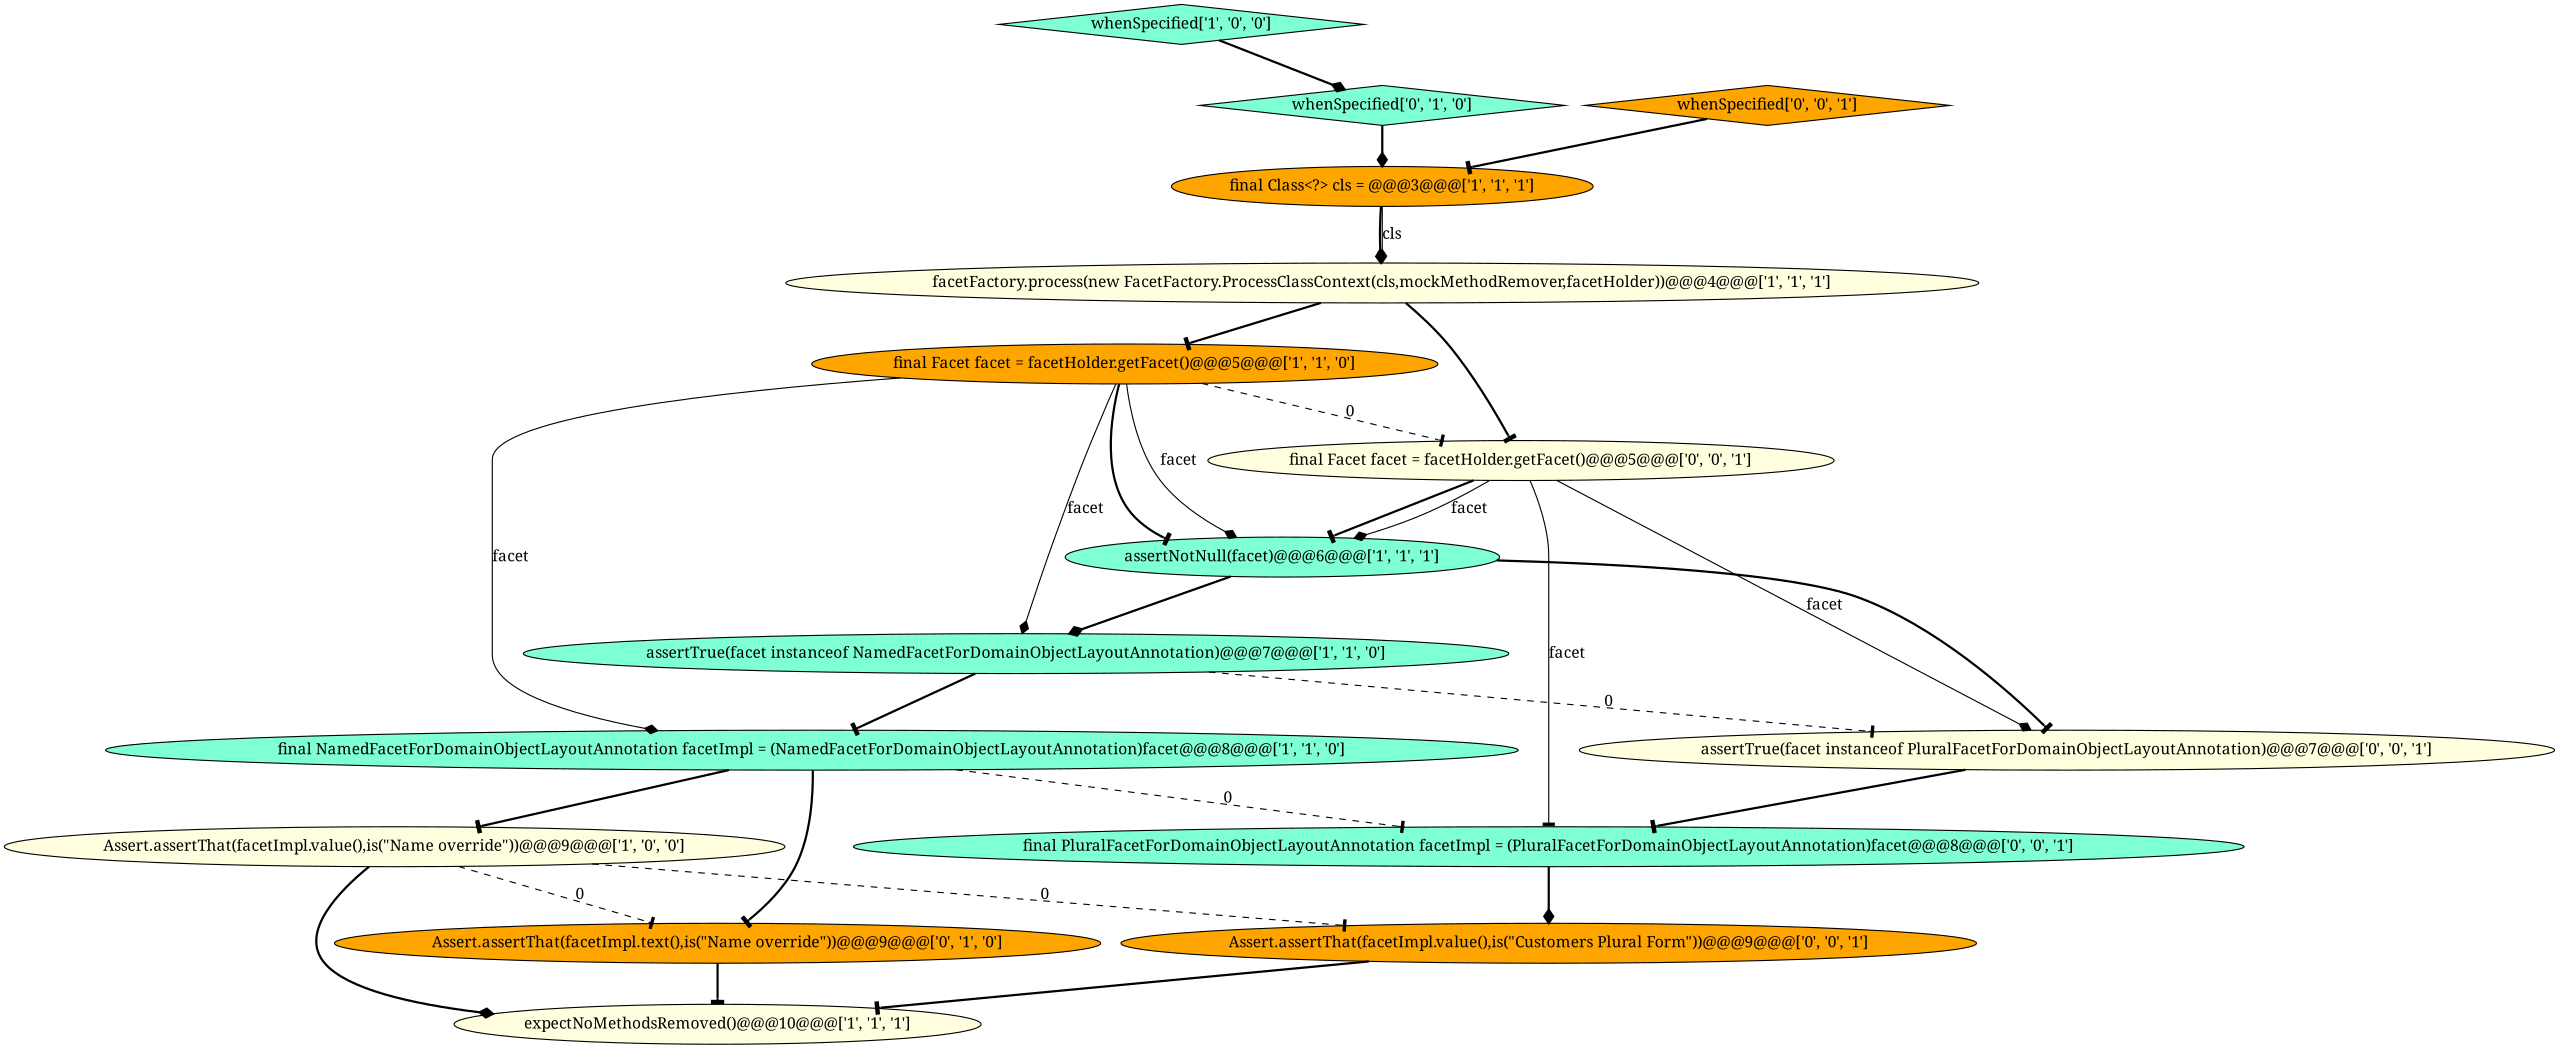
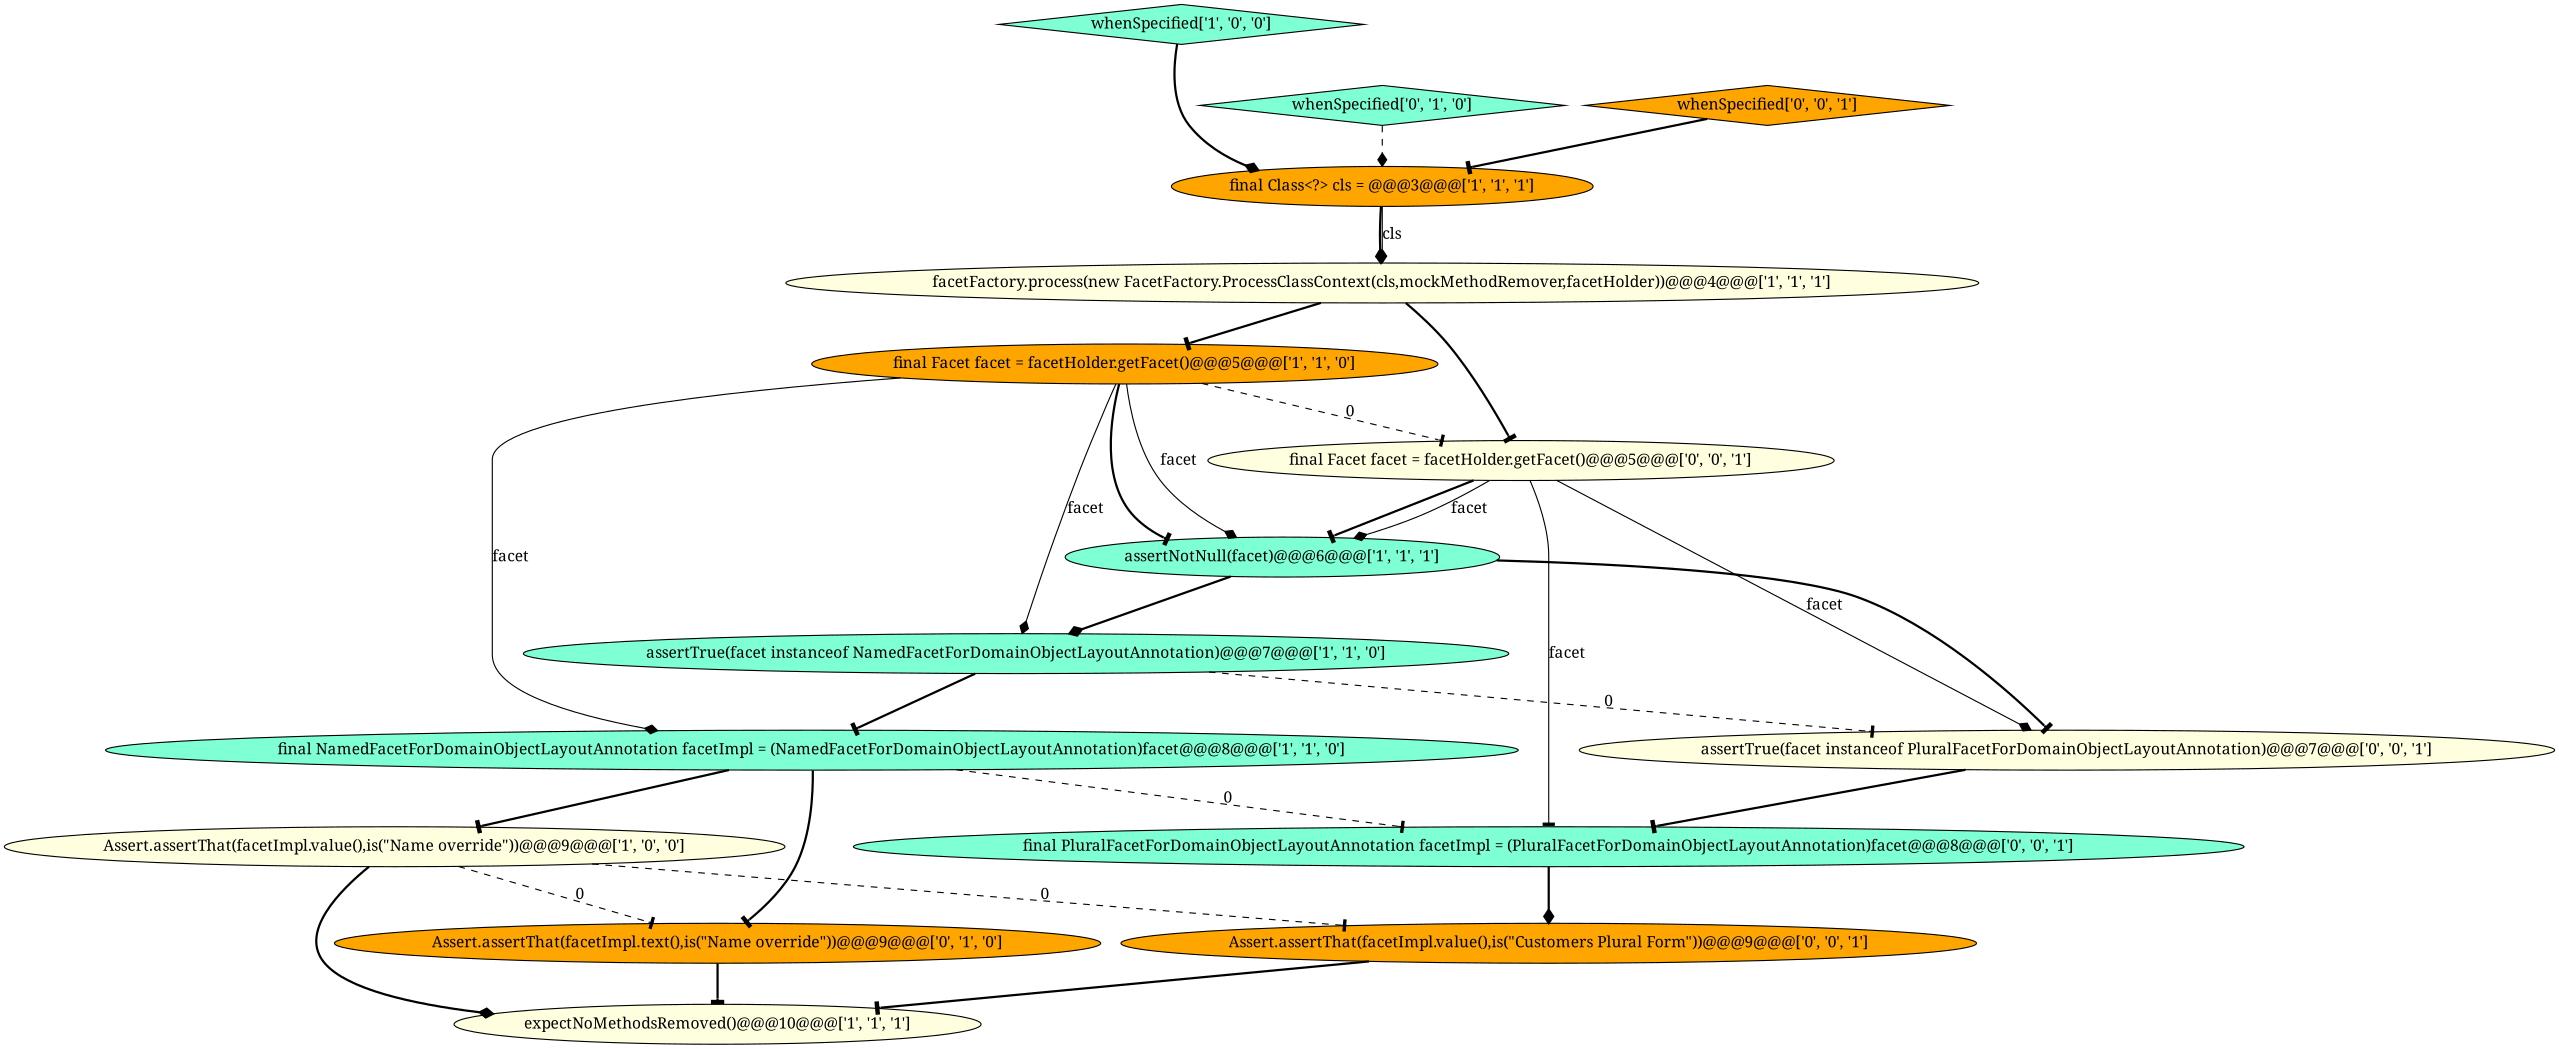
edge "whenSpecified['1', '0', '0']" -> "whenSpecified['0', '1', '0']": now "whenSpecified['1', '0', '0']" -> "final Class<?> cls = @@@3@@@['1', '1', '1']"
edge "whenSpecified['0', '1', '0']" -> "final Class<?> cls = @@@3@@@['1', '1', '1']": style bold -> dashed
